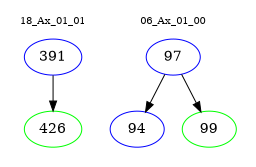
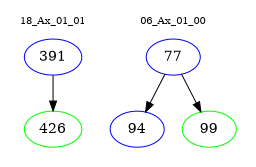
node "97": label "97" -> "77"
